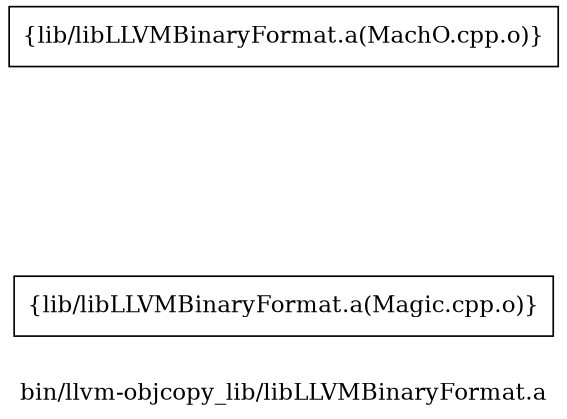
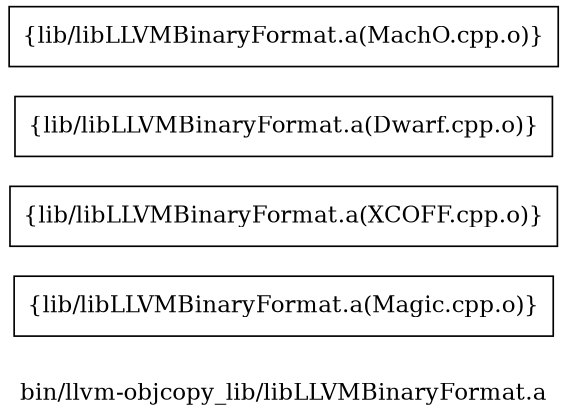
node "{lib/libLLVMBinaryFormat.a(Dwarf.cpp.o)}": added
node "{lib/libLLVMBinaryFormat.a(XCOFF.cpp.o)}": added
